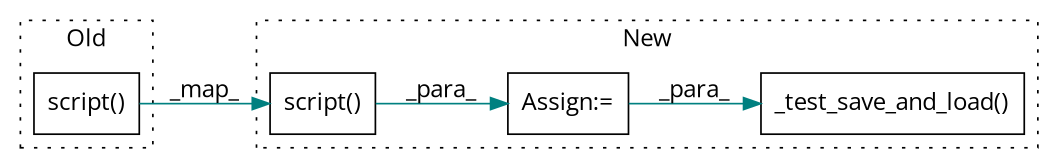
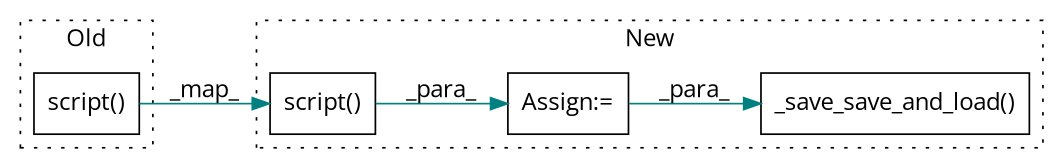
node "_test_save_and_load()": label "_test_save_and_load()" -> "_save_save_and_load()"
